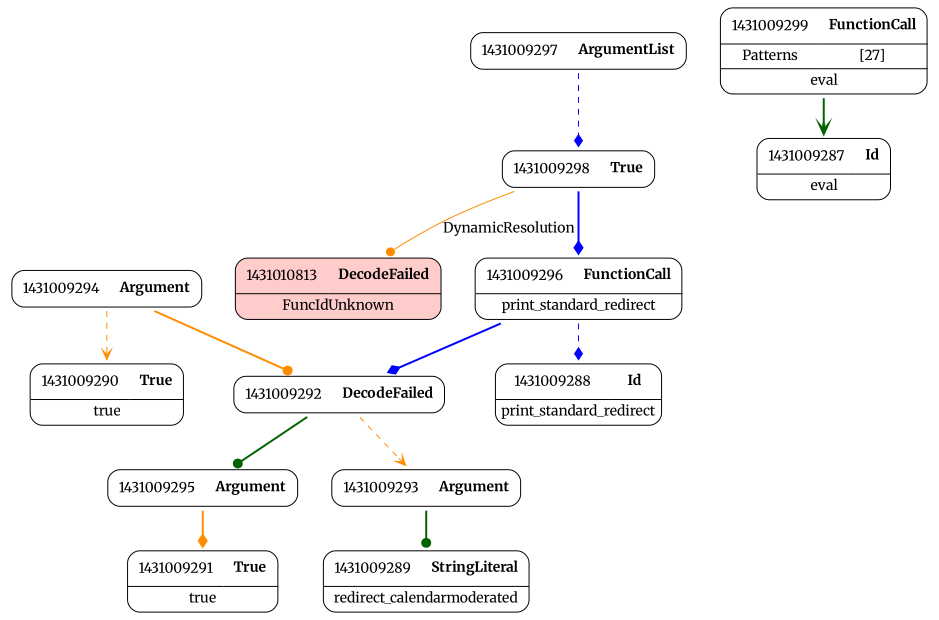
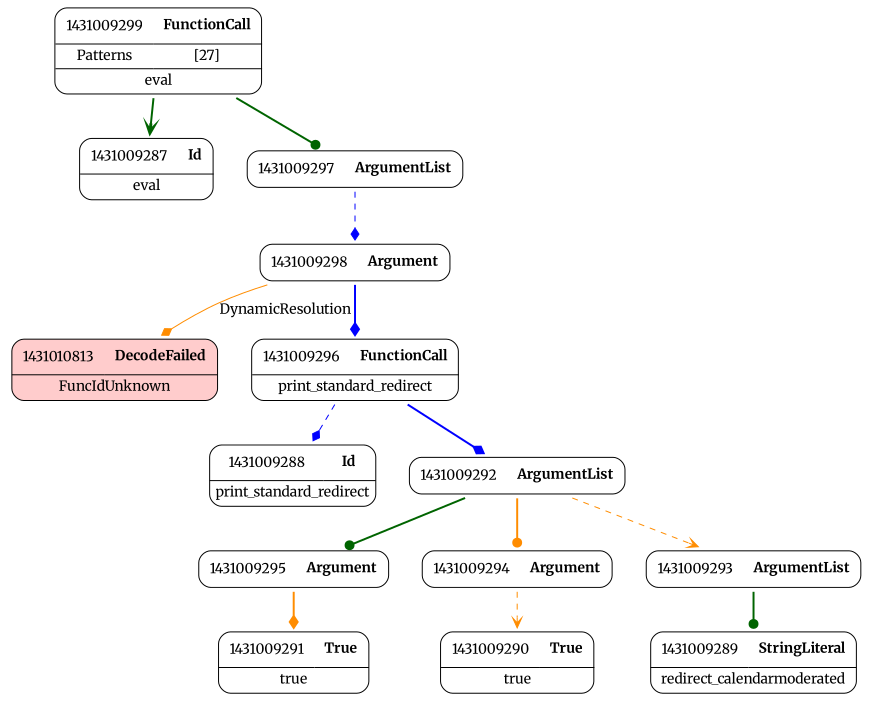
edge "1431009299" -> "1431009297": added
node "1431009298": text "True" -> "Argument"
edge "1431009298" -> "1431010813": arrowhead dot -> diamond
edge "1431009294" -> "1431009292": reversed
node "1431009292": text "DecodeFailed" -> "ArgumentList"
node "1431009293": text "Argument" -> "ArgumentList"
